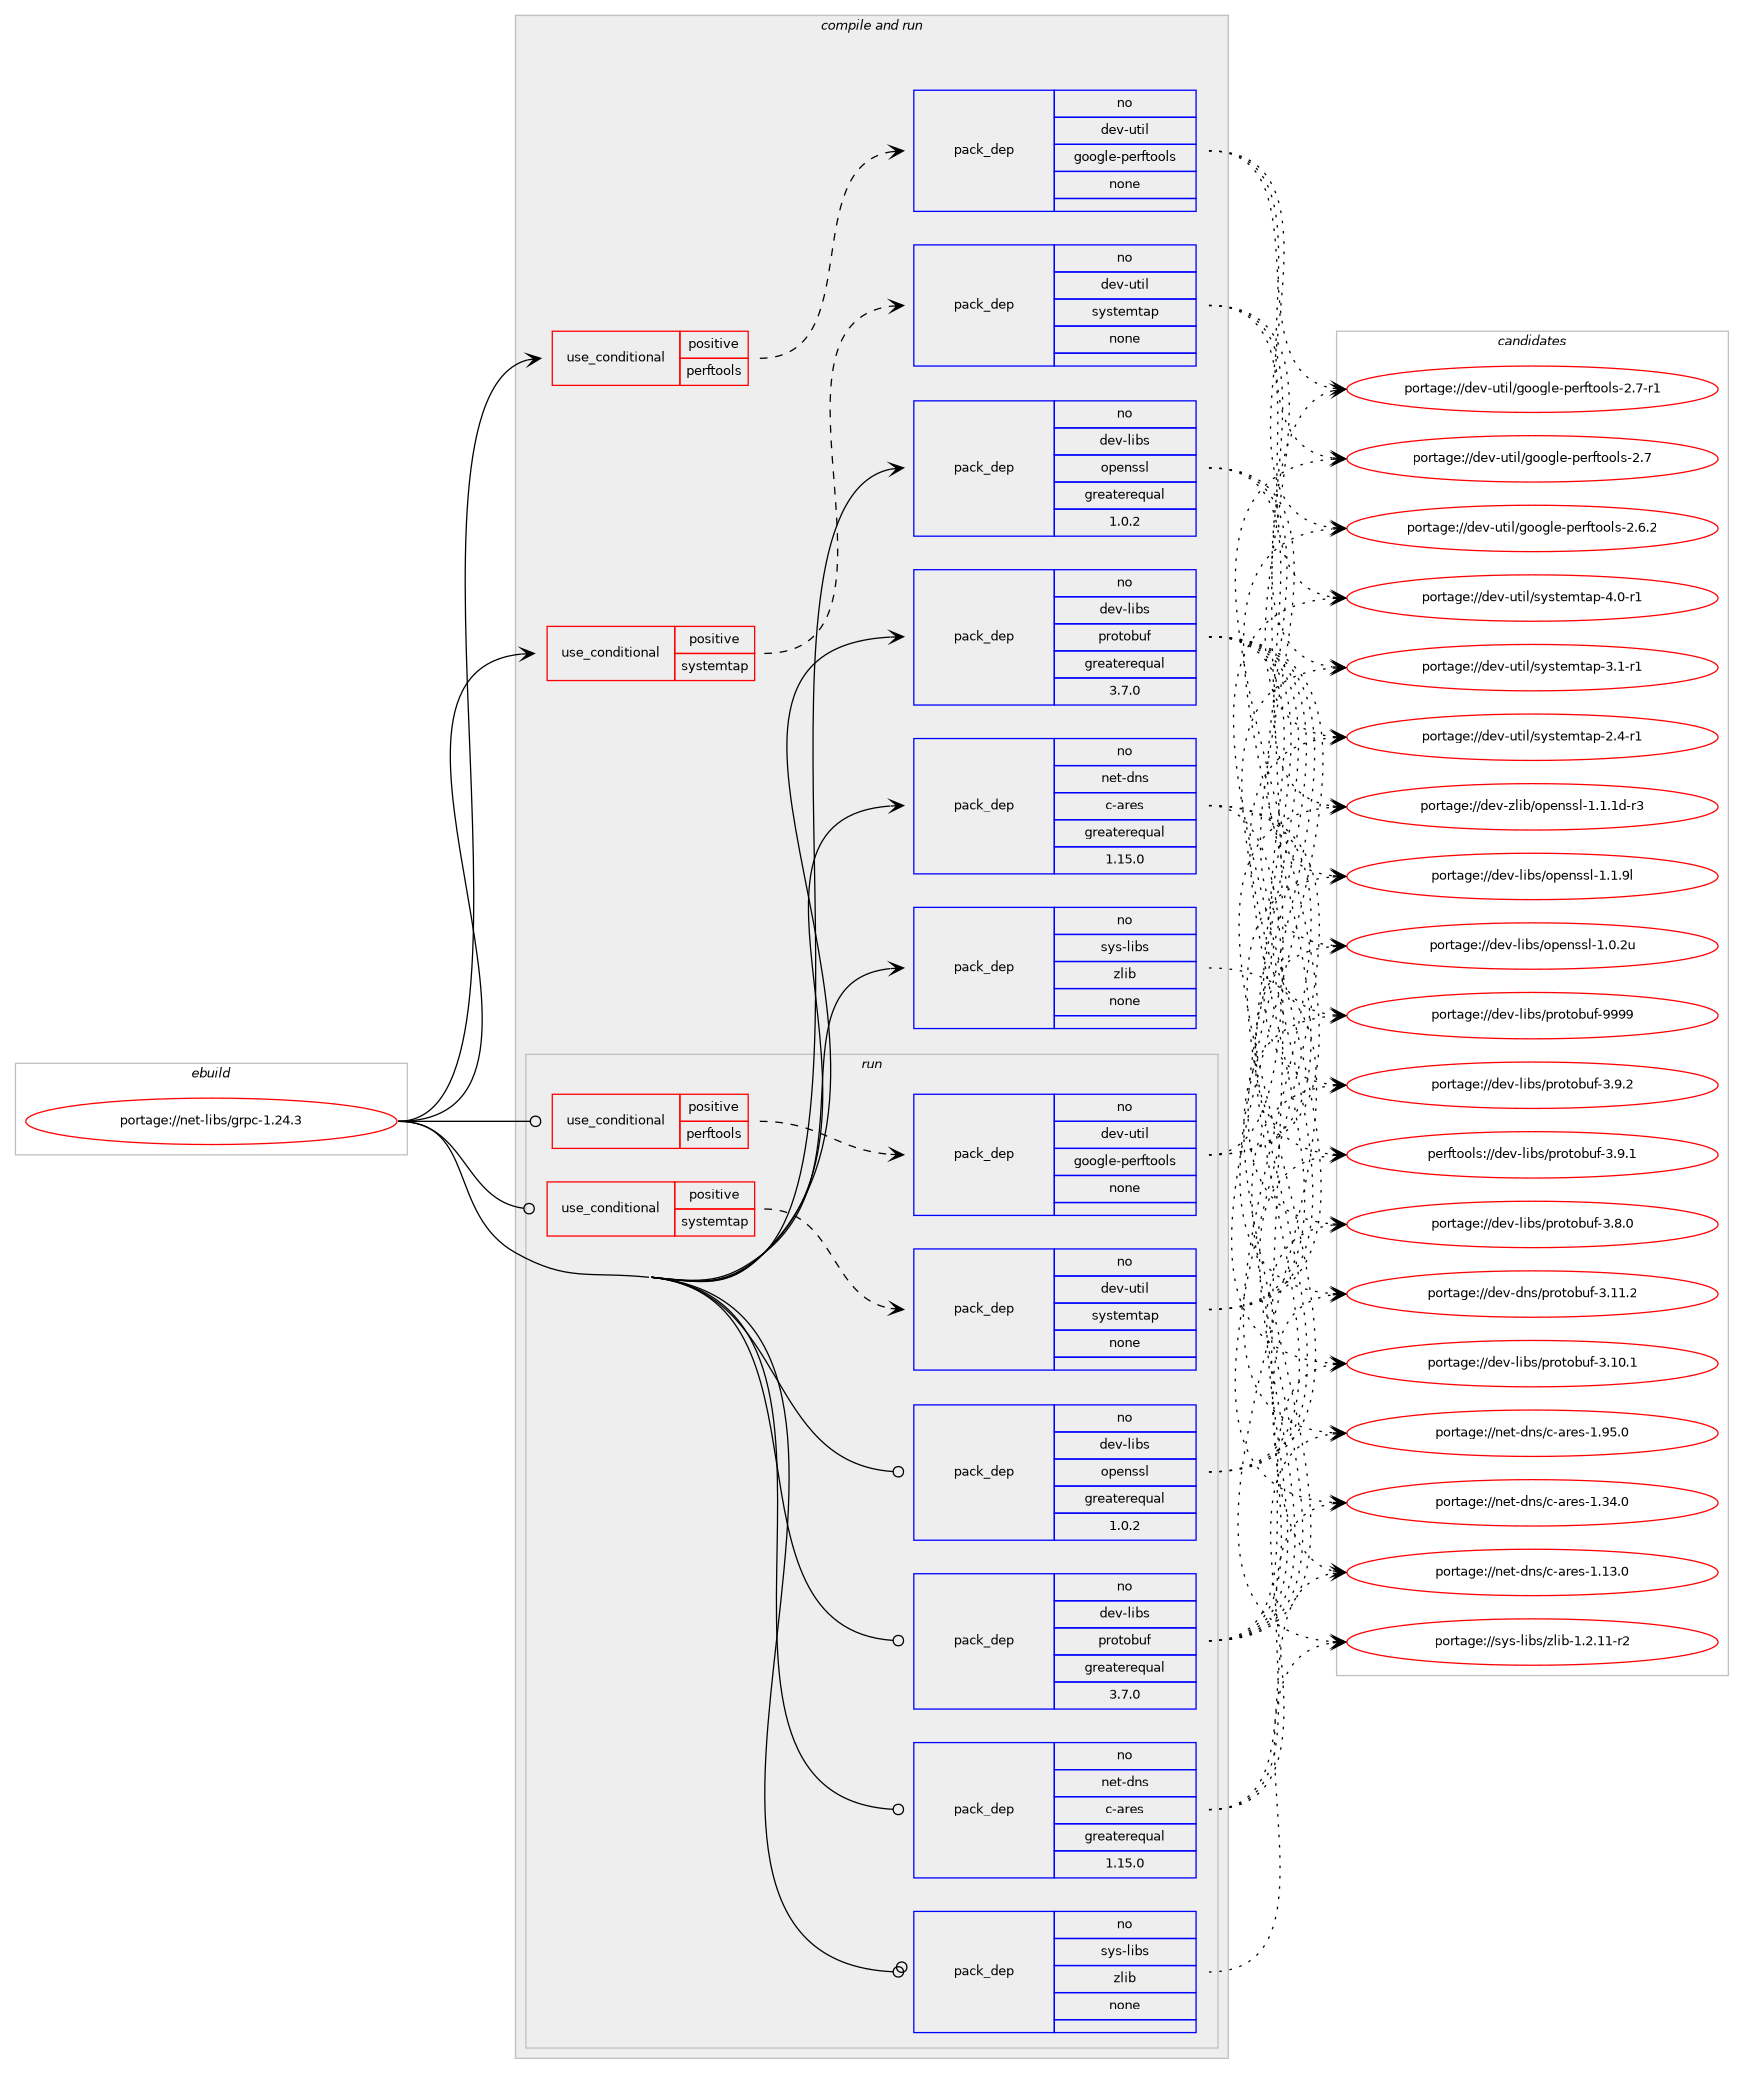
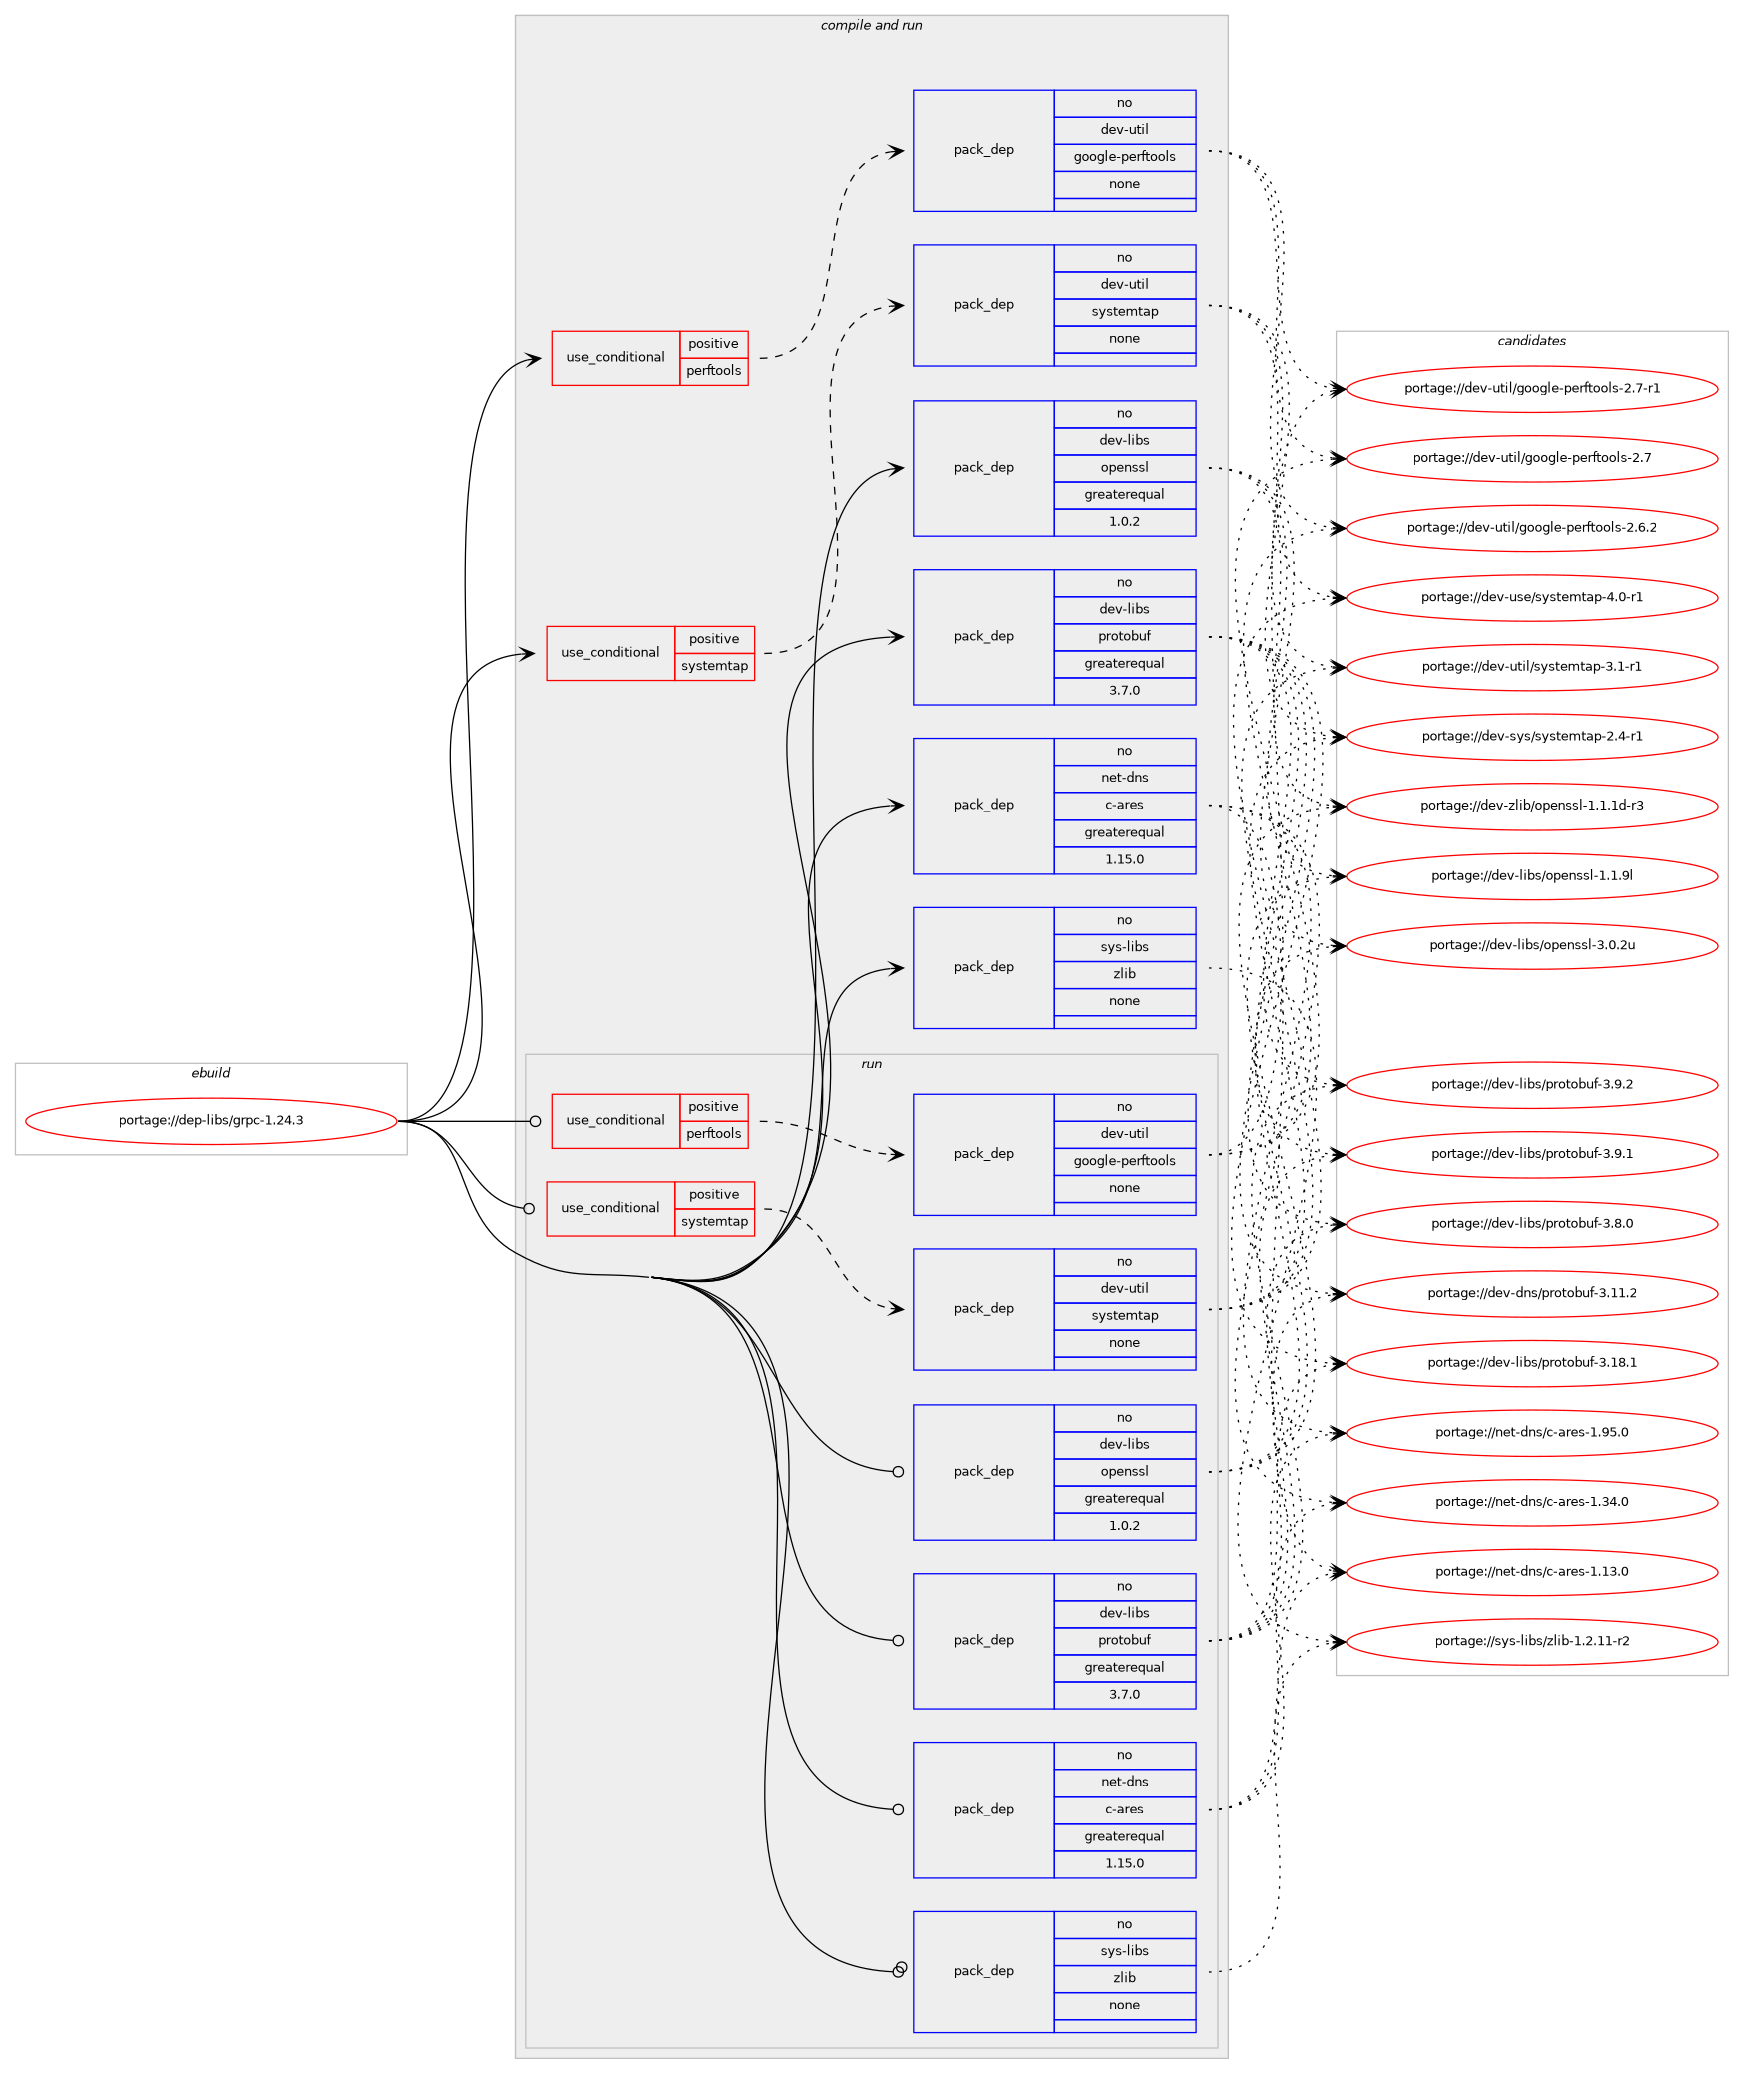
node "portage://dev-util/systemtap-4.0-r1": label "portage://dev-util/systemtap-4.0-r1" -> "portage://dev-use/systemtap-4.0-r1"
node "portage://dev-util/systemtap-2.4-r1": label "portage://dev-util/systemtap-2.4-r1" -> "portage://dev-sys/systemtap-2.4-r1"
node "portage://dev-libs/openssl-1.0.2u": label "portage://dev-libs/openssl-1.0.2u" -> "portage://dev-libs/openssl-3.0.2u"
node "portage://dev-libs/protobuf-9999": removed
node "portage://net-libs/grpc-1.24.3": label "portage://net-libs/grpc-1.24.3" -> "portage://dep-libs/grpc-1.24.3"
node "perftools://dev-libs/protobuf-3.9.1": label "perftools://dev-libs/protobuf-3.9.1" -> "portage://dev-libs/protobuf-3.9.1"
node "portage://dev-libs/protobuf-3.10.1": label "portage://dev-libs/protobuf-3.10.1" -> "portage://dev-libs/protobuf-3.18.1"
